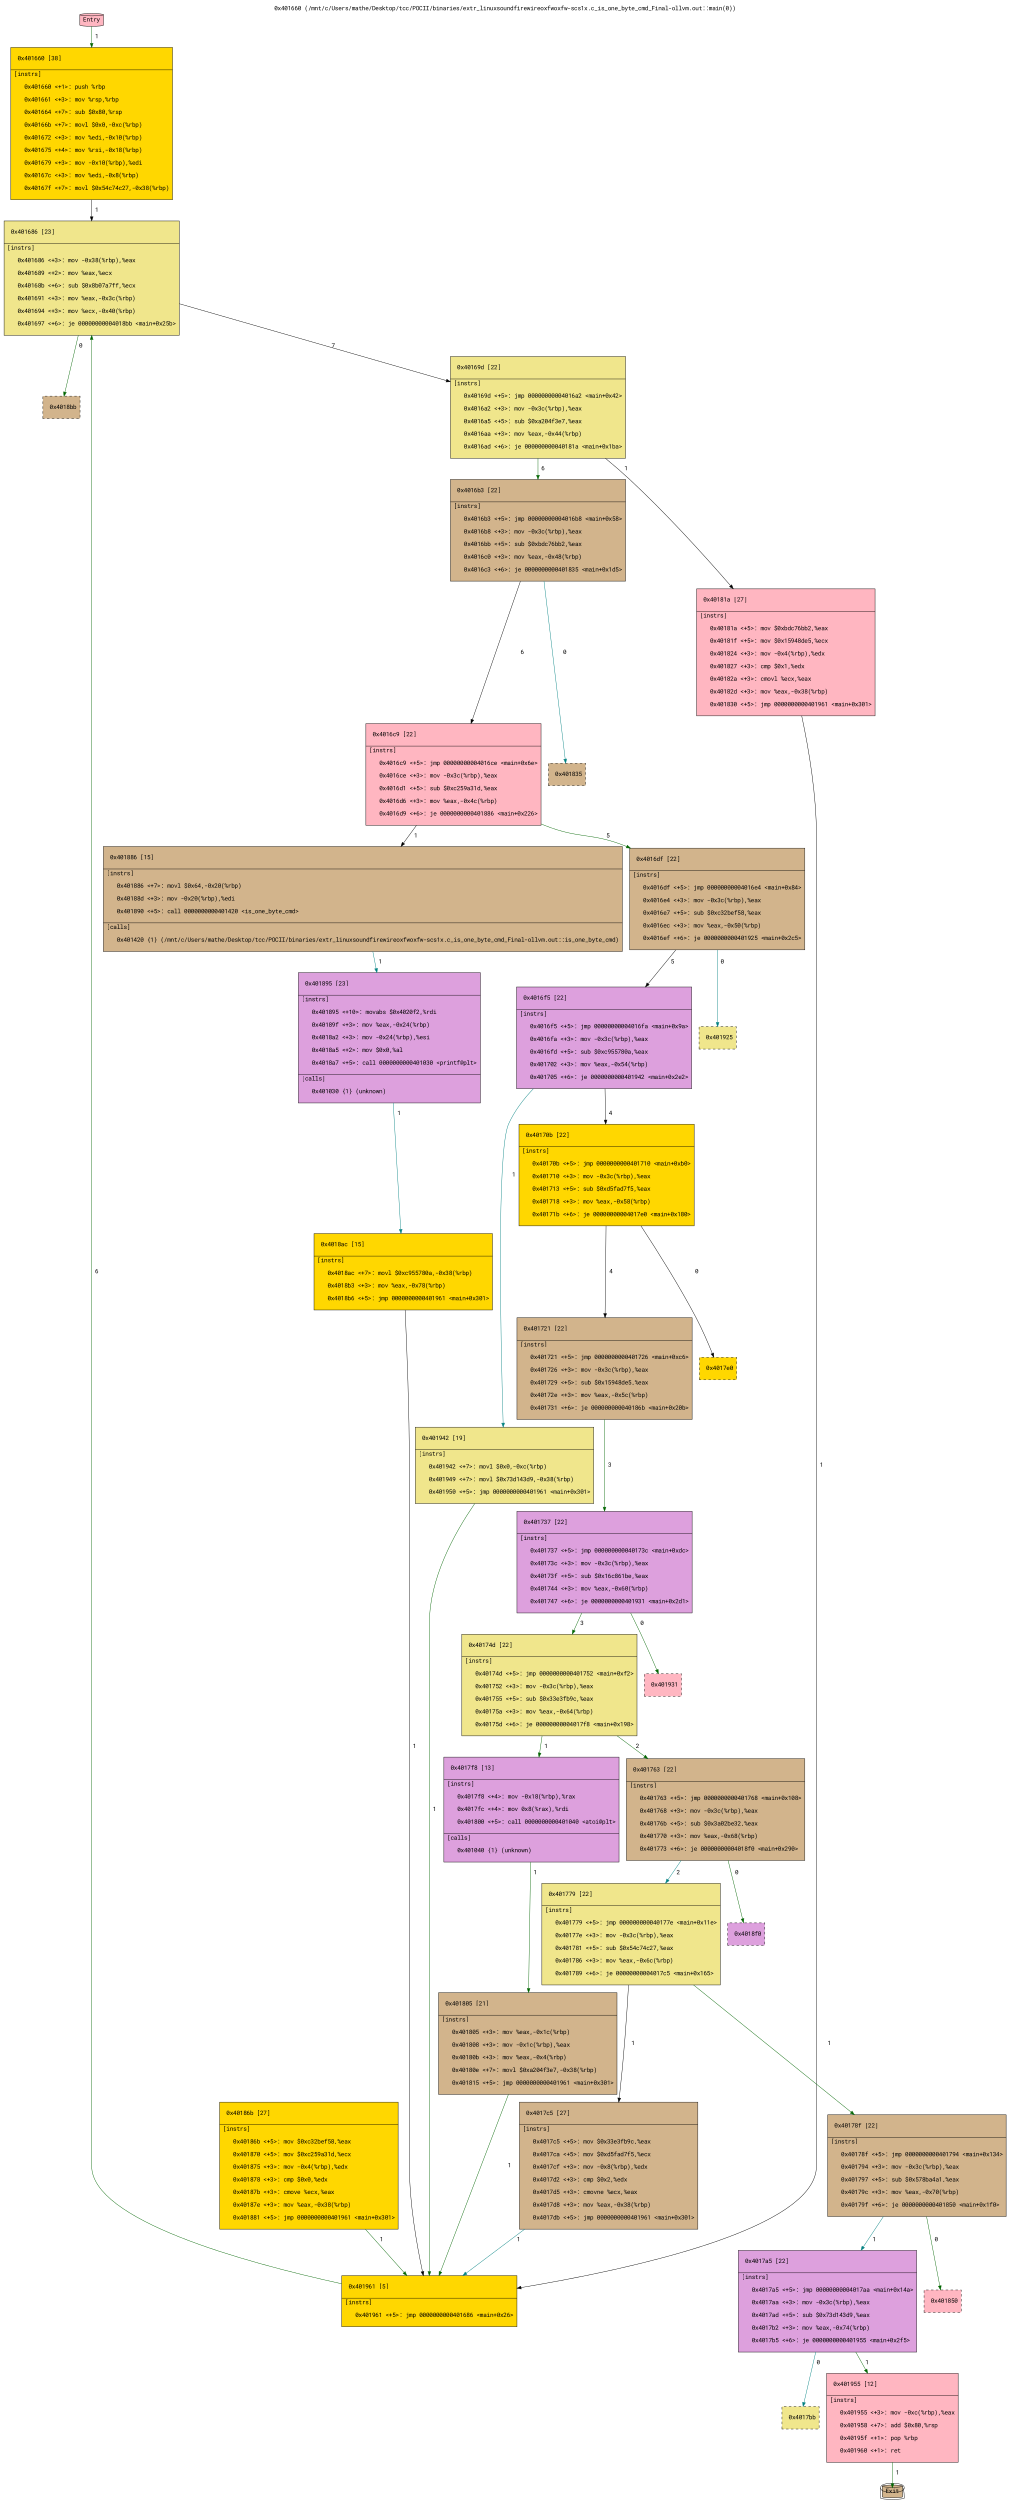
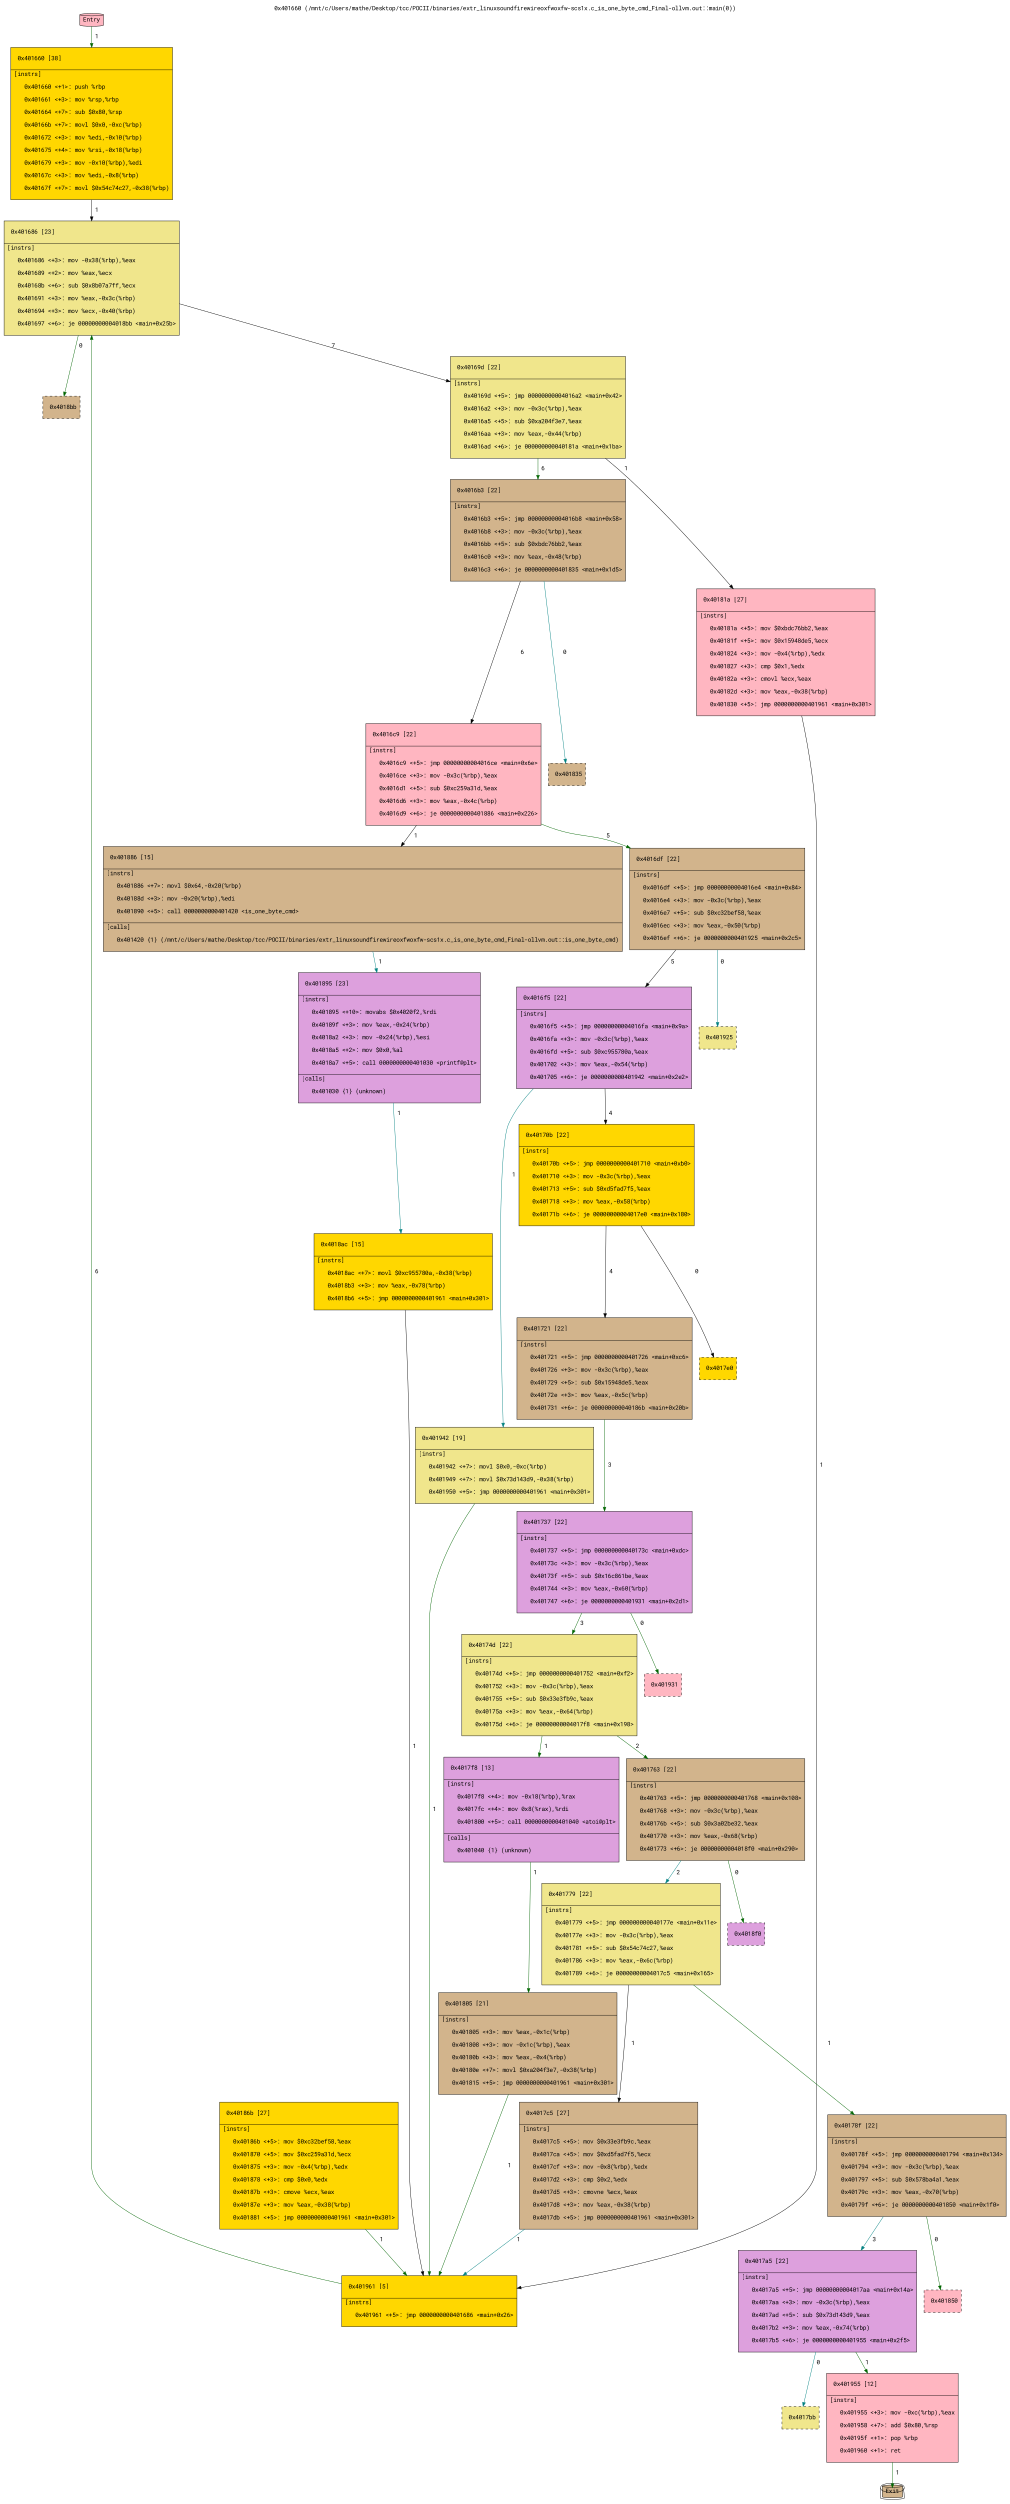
edge "0x40178f [22]" -> "0x4017a5 [22]": label " 1" -> " 3"
